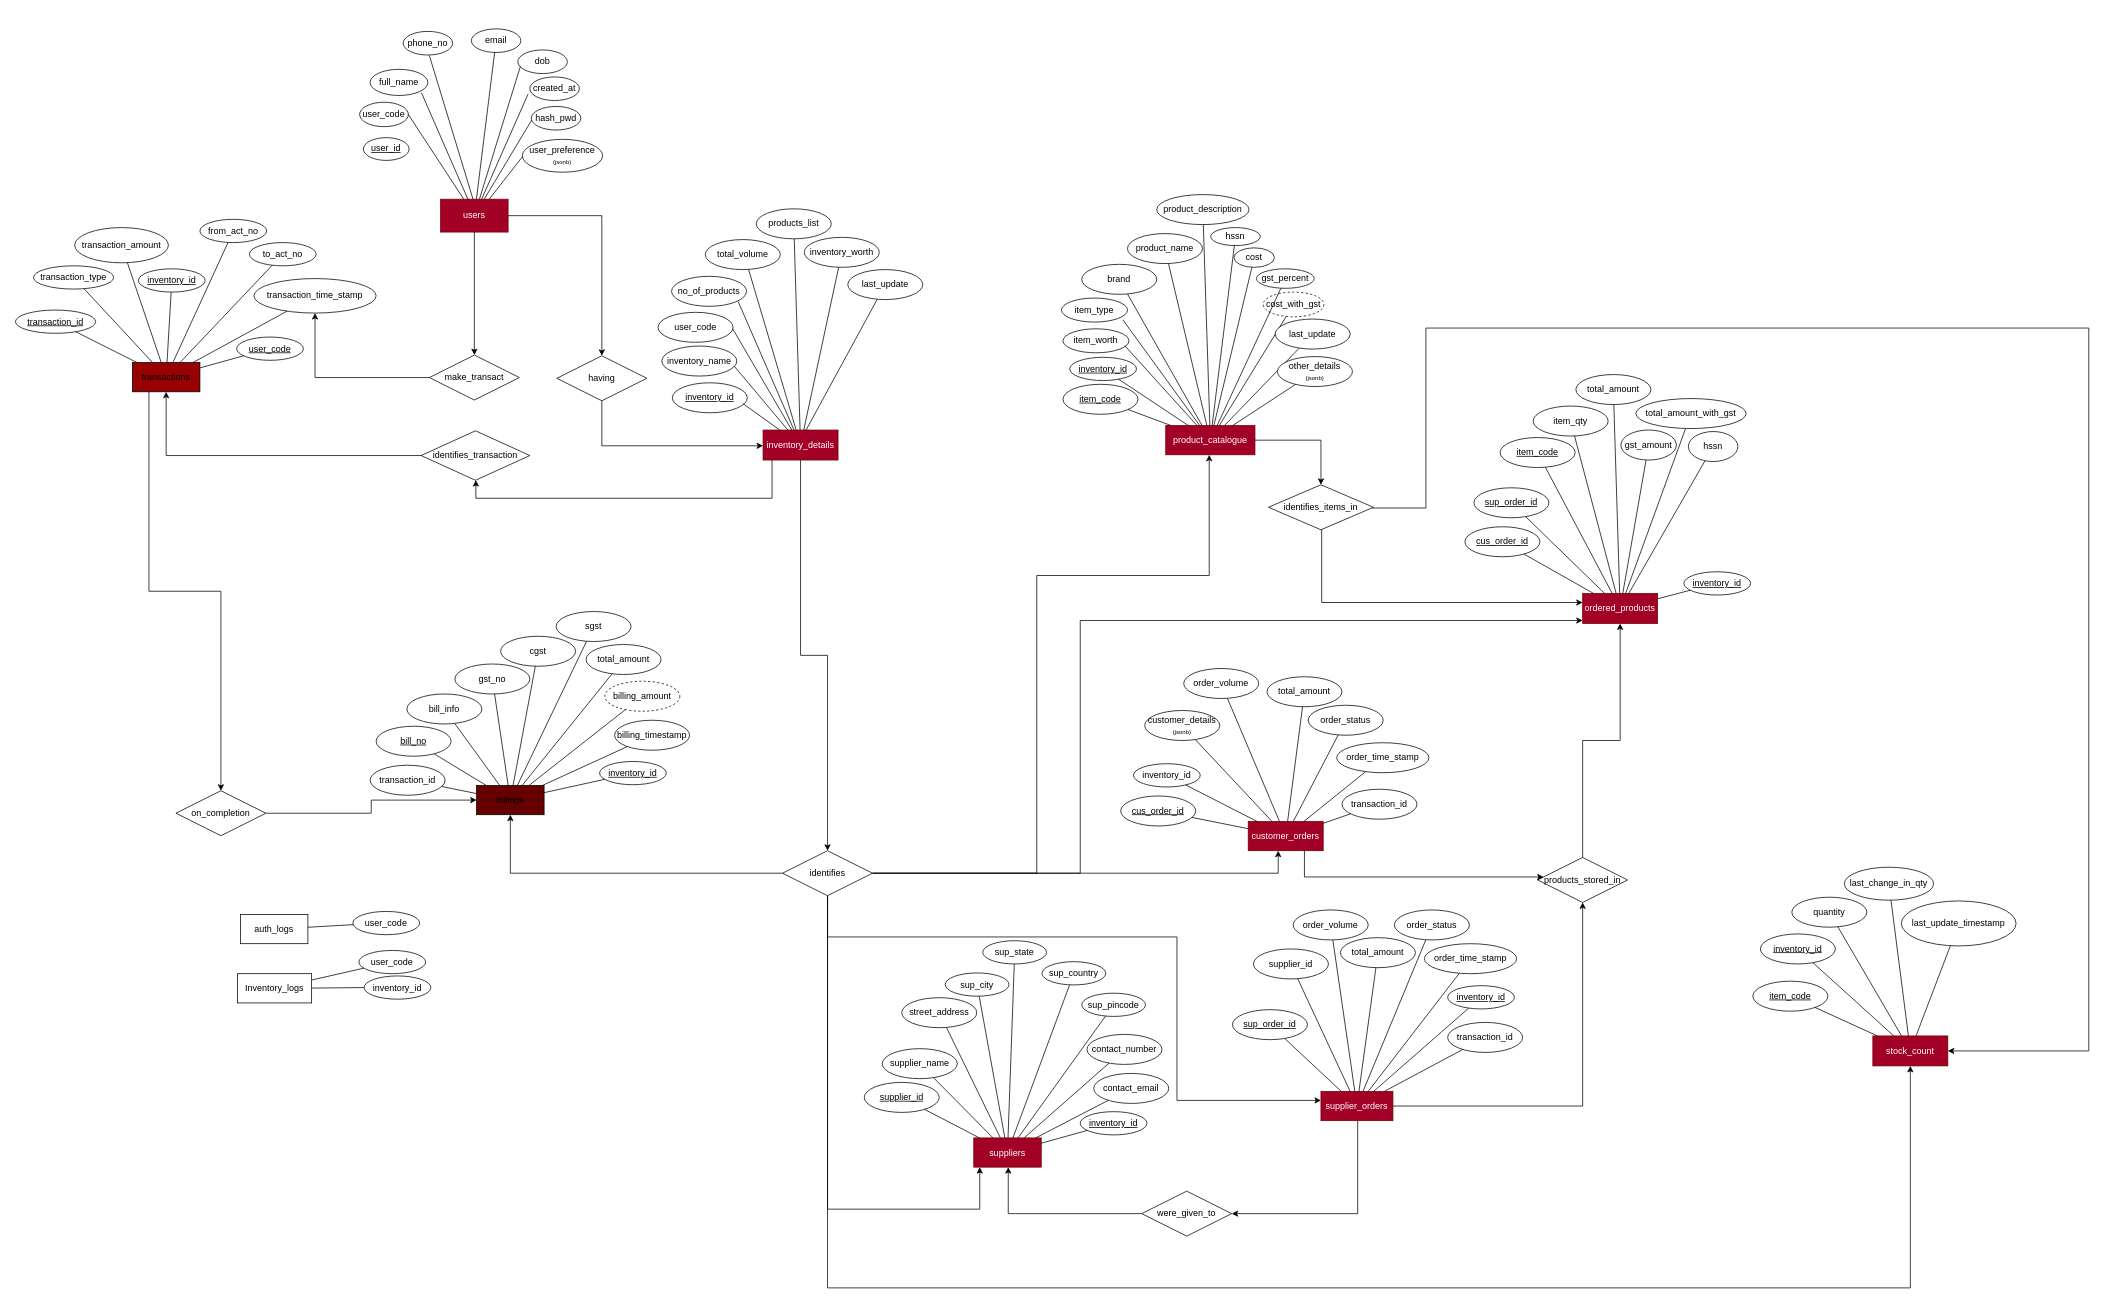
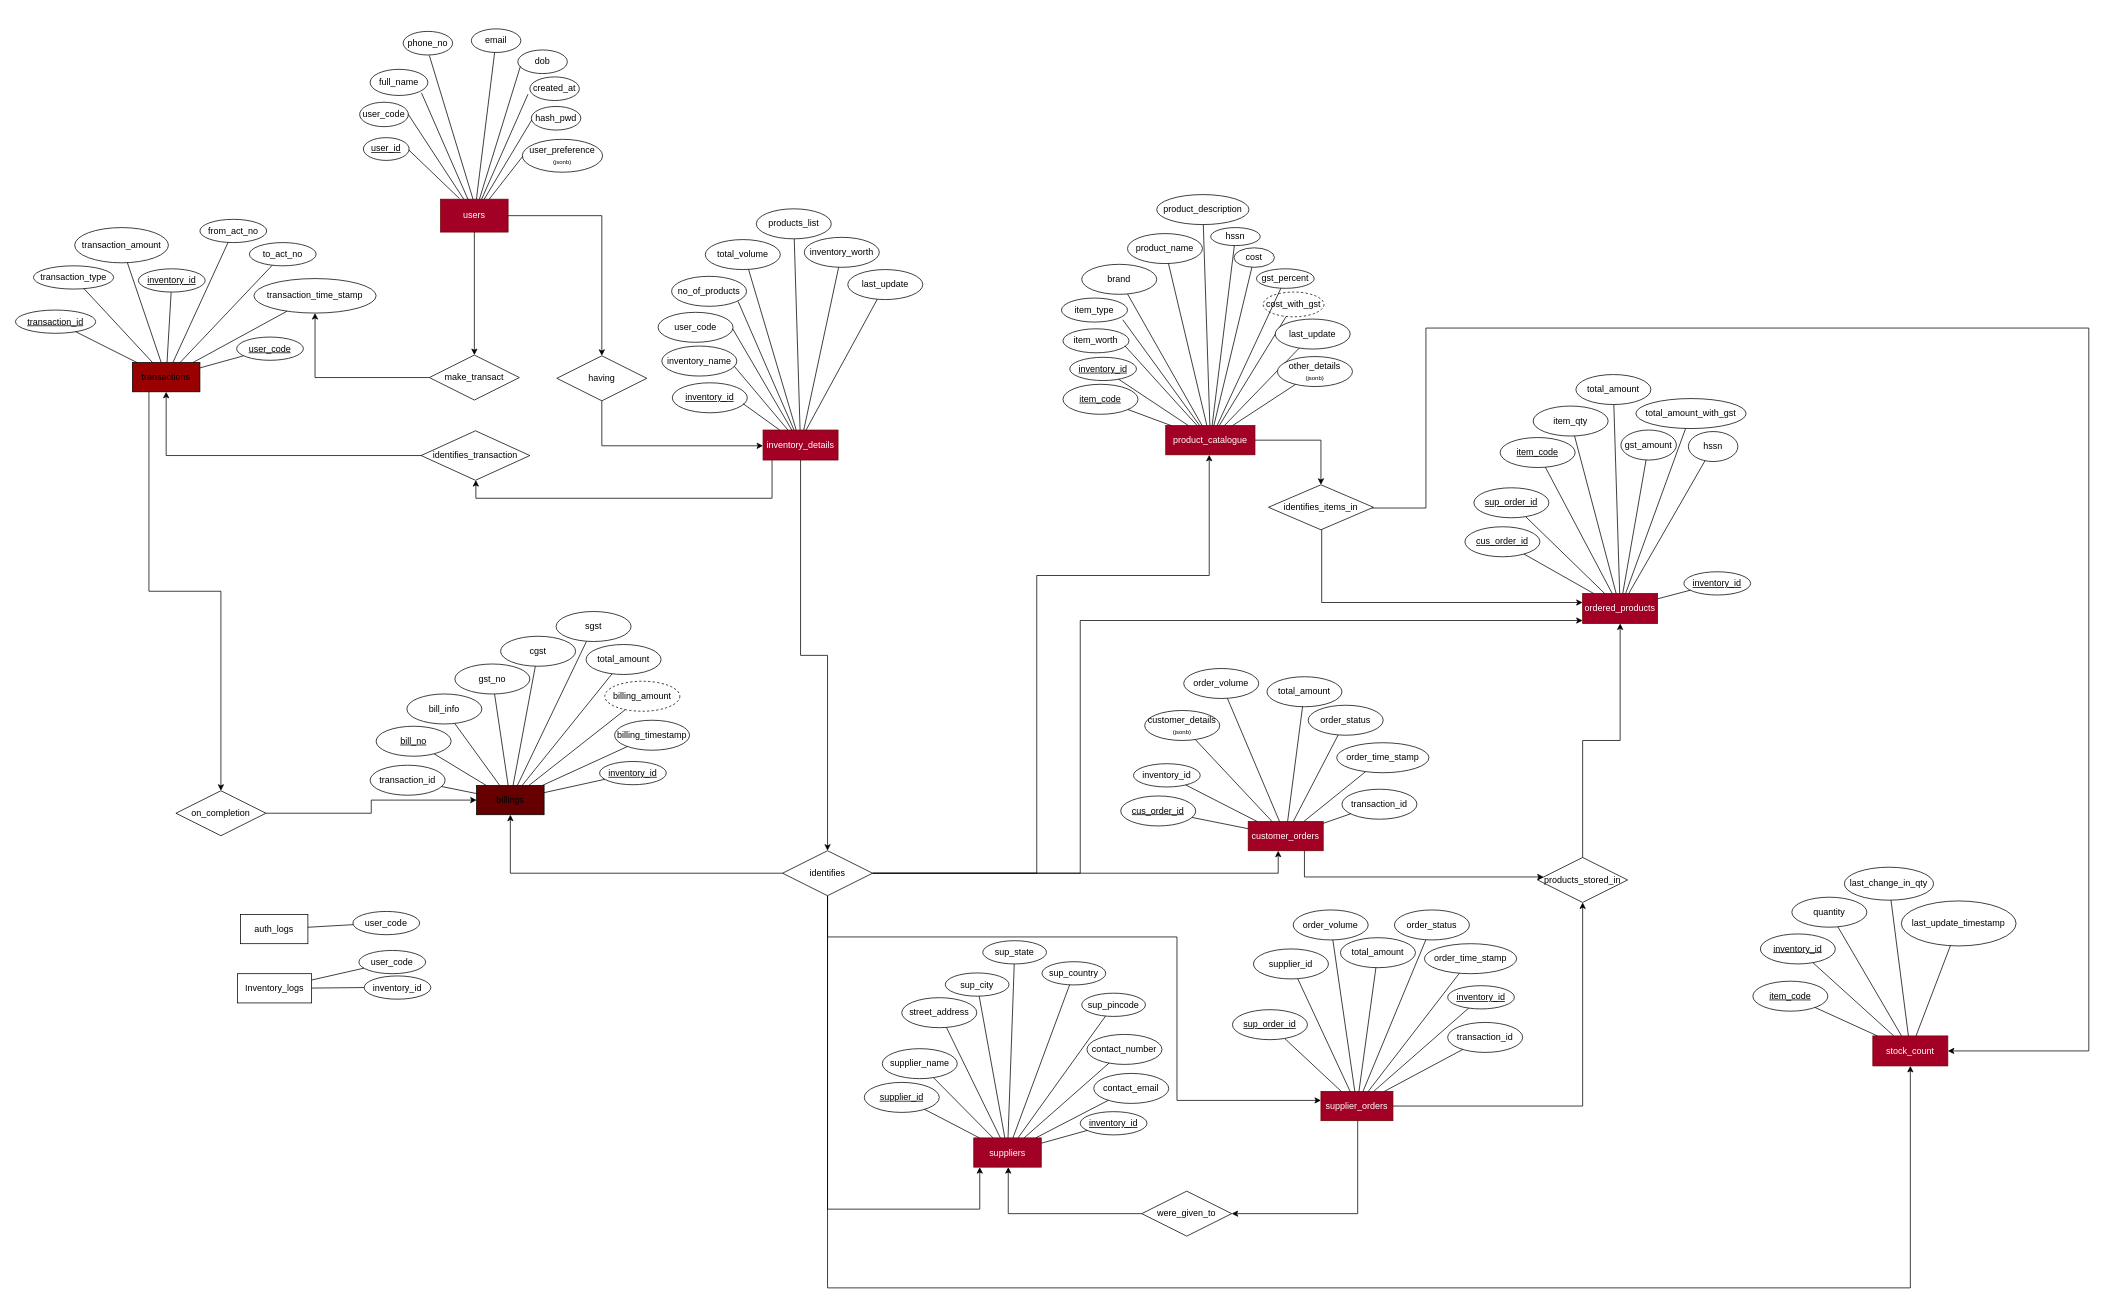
edge "user_id" -- "users": added
